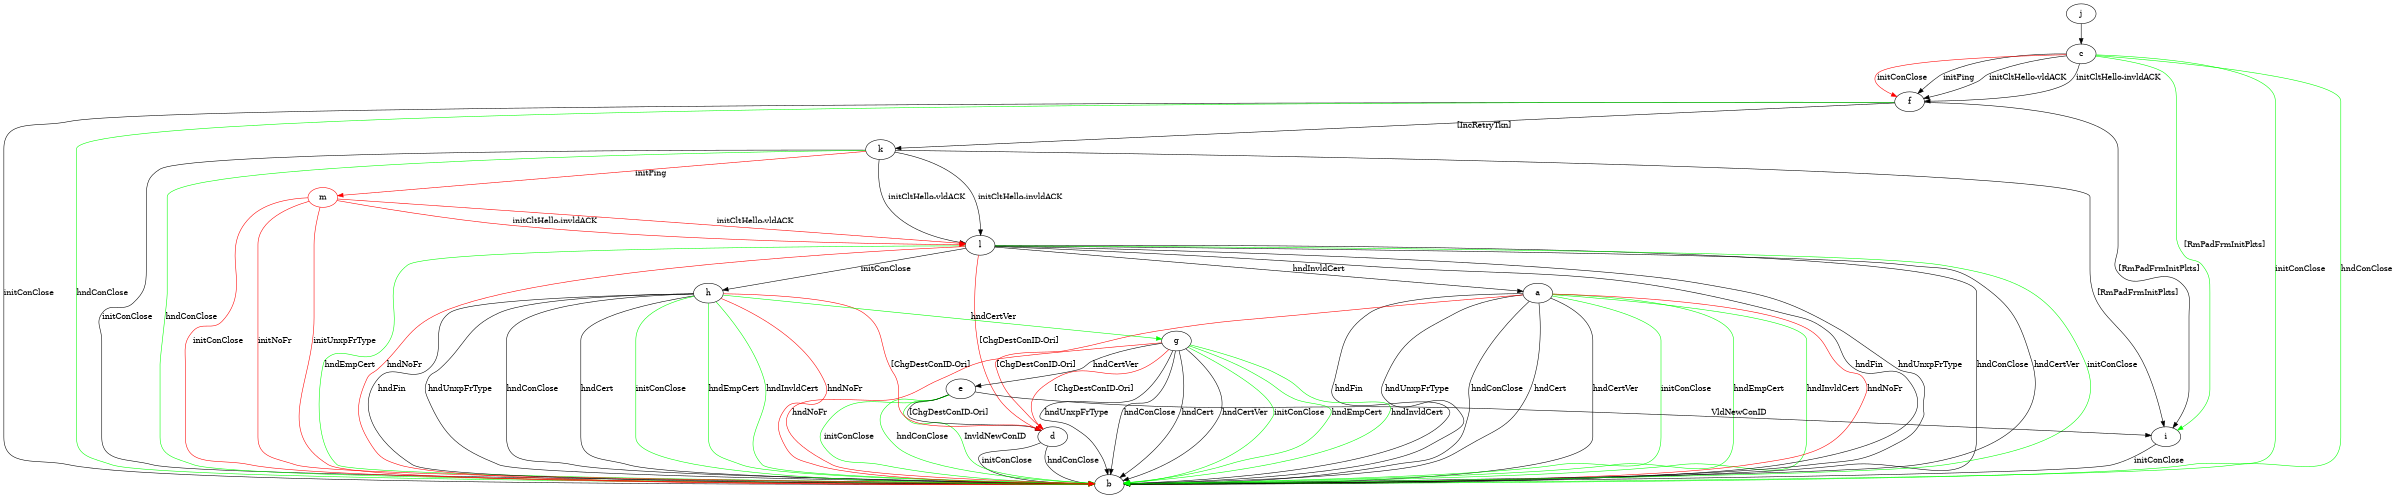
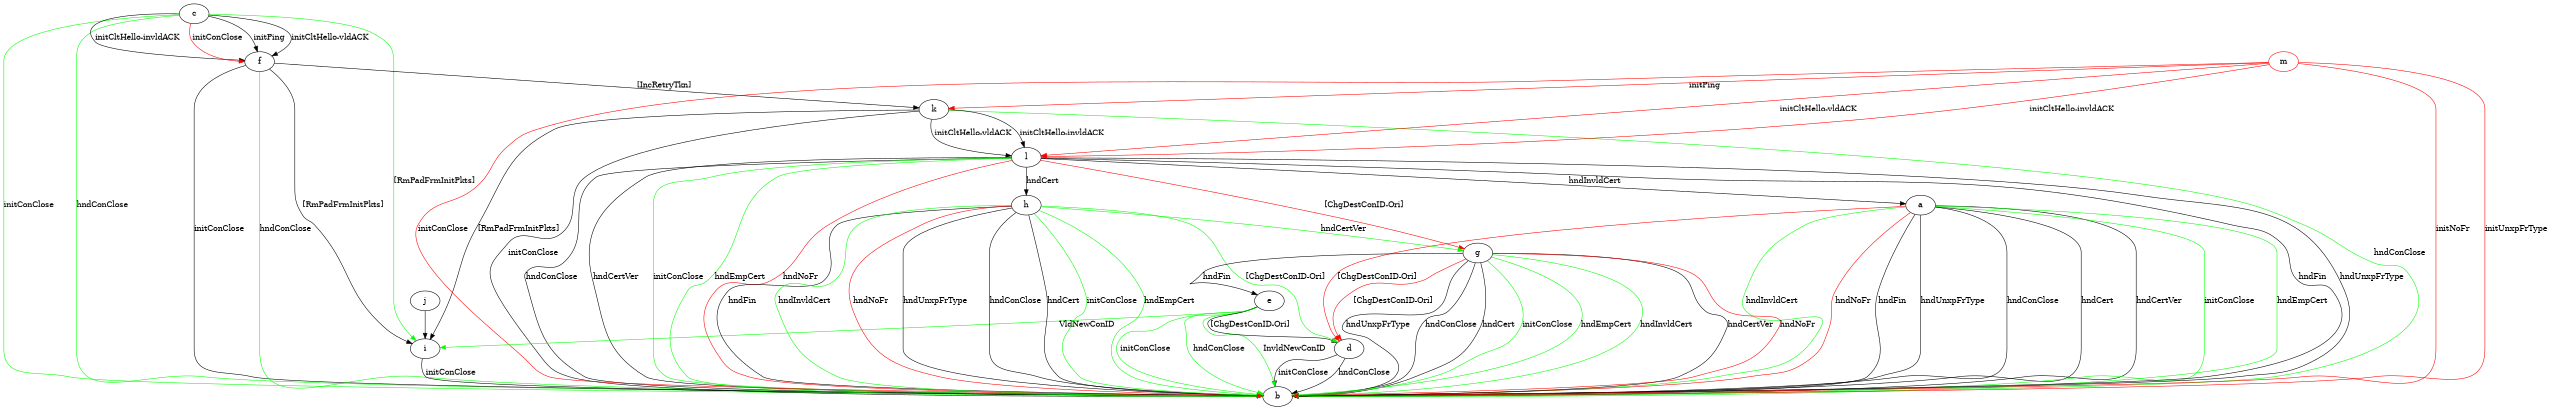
edge "j" -> "c": now "j" -> "i"
edge "k" -> "m": reversed
edge "l" -> "h": label "initConClose " -> "hndCert "
edge "l" -> "d": now "l" -> "g"
edge "h" -> "d": color red -> green
edge "g" -> "e": label "hndCertVer " -> "hndFin "
edge "e" -> "i": color black -> green
